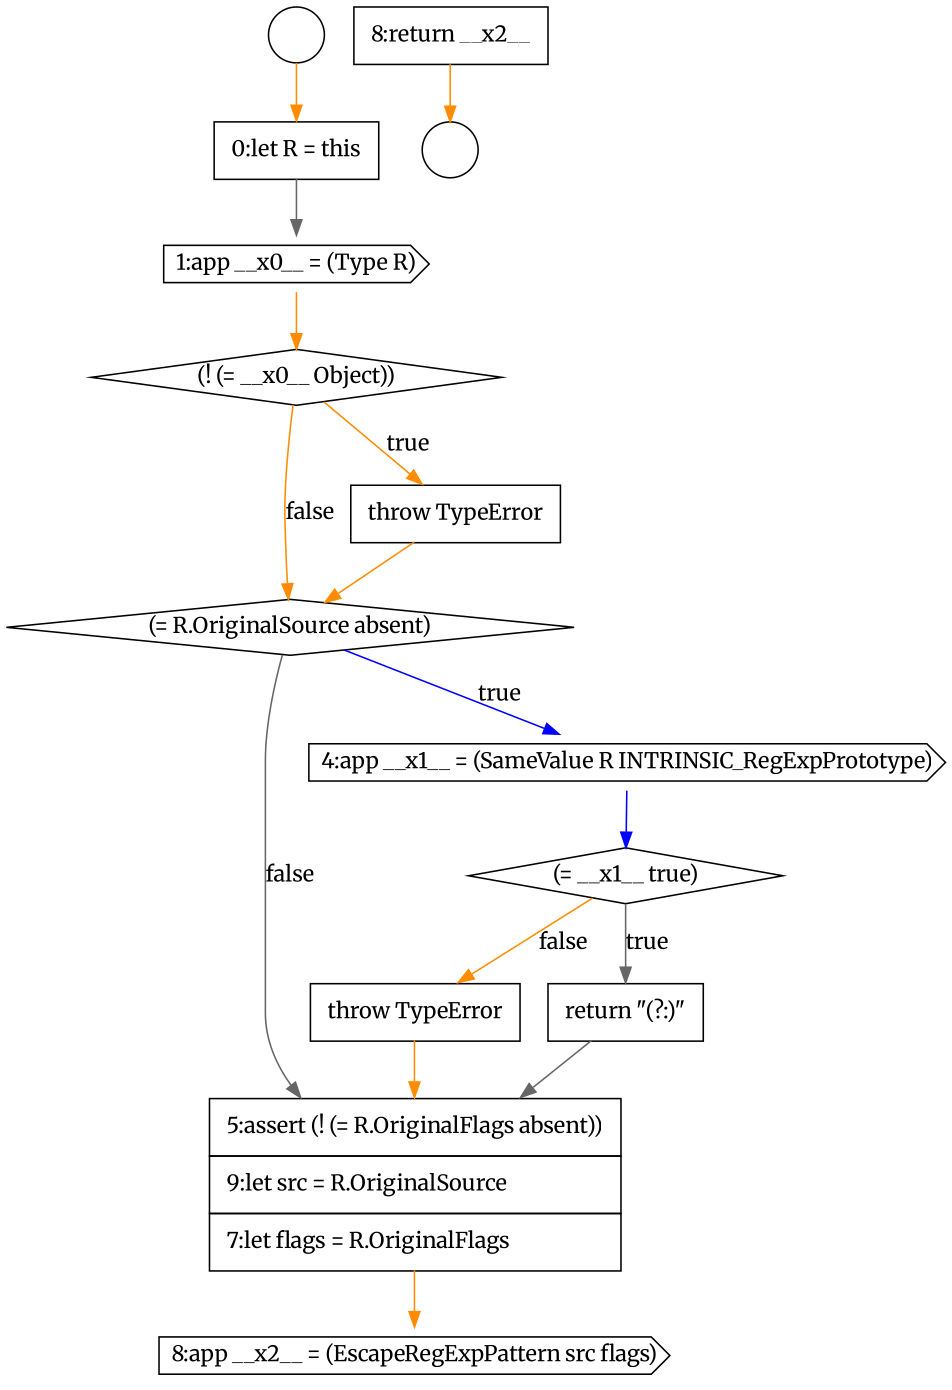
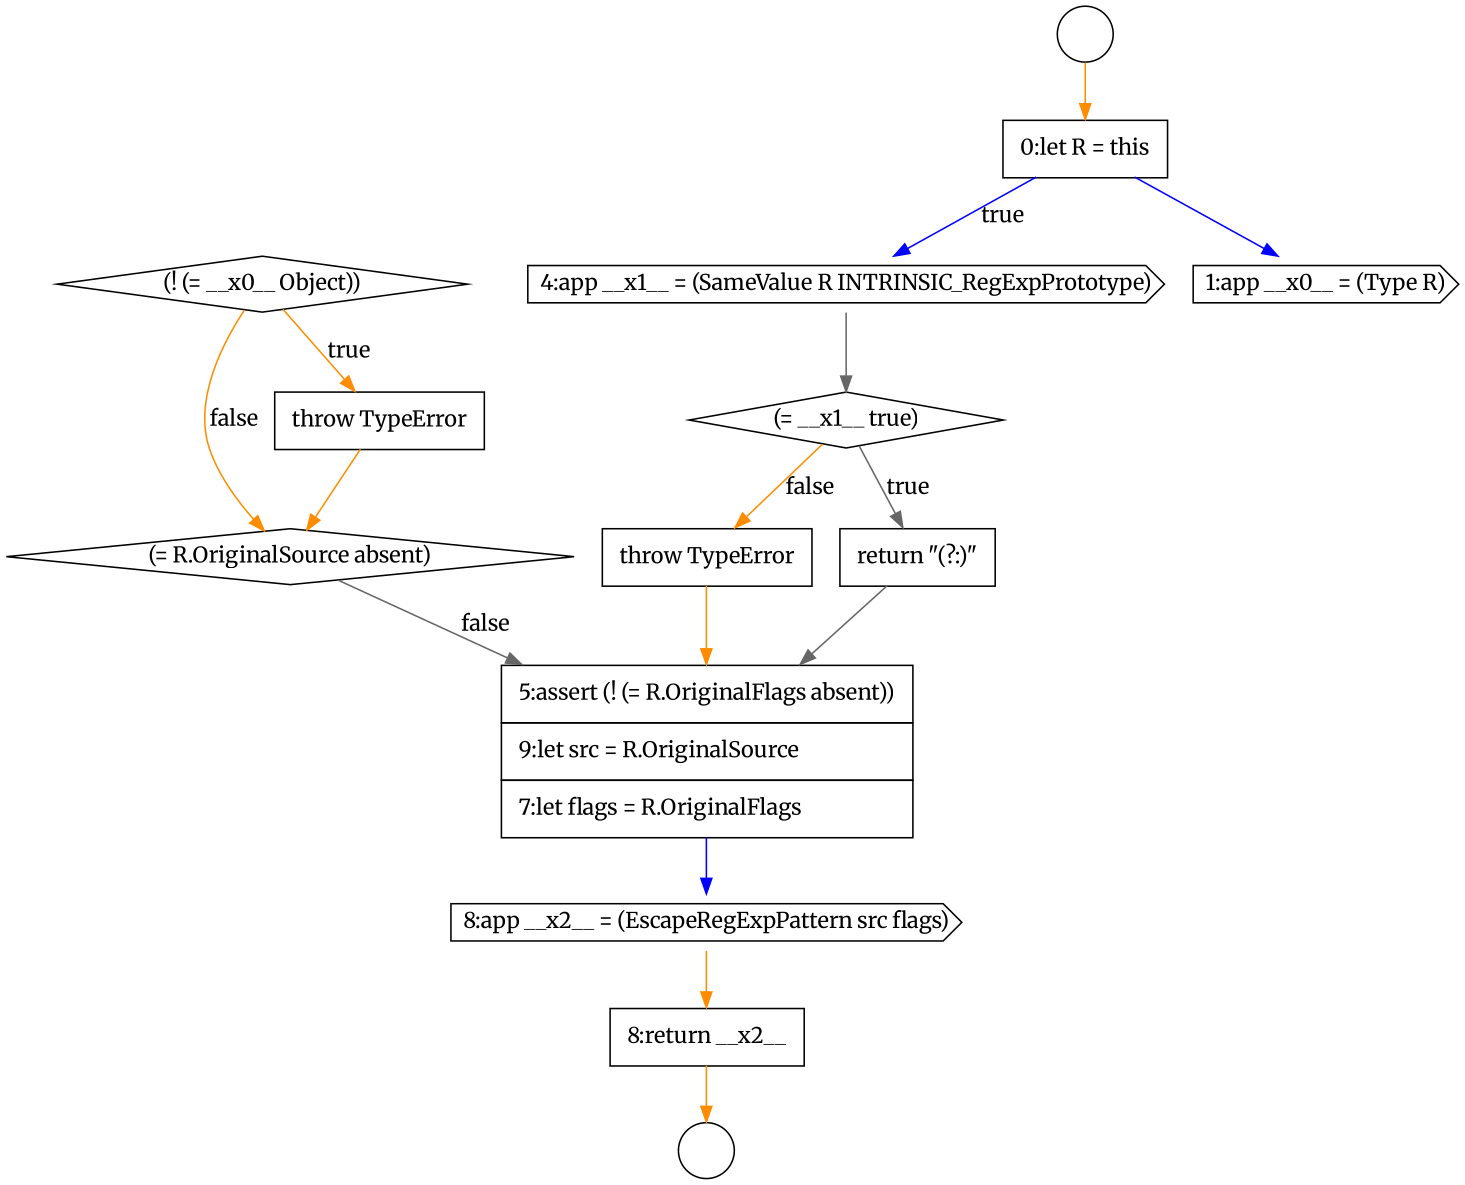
edge "0:let R = this" -> "1:app __x0__ = (Type R)": color gray40 -> blue
edge "1:app __x0__ = (Type R)" -> "(! (= __x0__ Object))": removed
edge "(= R.OriginalSource absent)" -> "4:app __x1__ = (SameValue R INTRINSIC_RegExpPrototype)": now "0:let R = this" -> "4:app __x1__ = (SameValue R INTRINSIC_RegExpPrototype)"
edge "4:app __x1__ = (SameValue R INTRINSIC_RegExpPrototype)" -> "(= __x1__ true)": color blue -> gray40
edge "8:app __x2__ = (EscapeRegExpPattern src flags)" -> "8:return __x2__": added
edge "5:assert (! (= R.OriginalFlags absent))" -> "8:app __x2__ = (EscapeRegExpPattern src flags)": color darkorange -> blue
